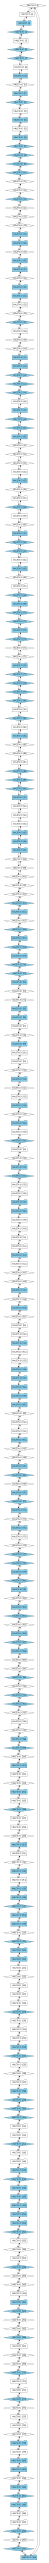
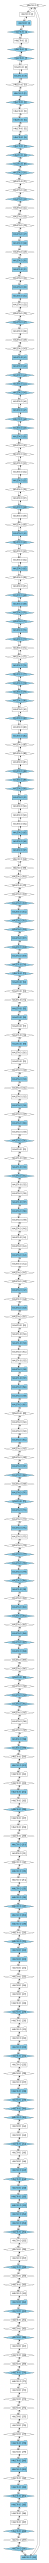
node "MALETA ID  [63]": fillcolor skyblue -> white
node "MALETA ID  [105]": fillcolor white -> skyblue
node "MALETA ID  [273]": fillcolor skyblue -> white
